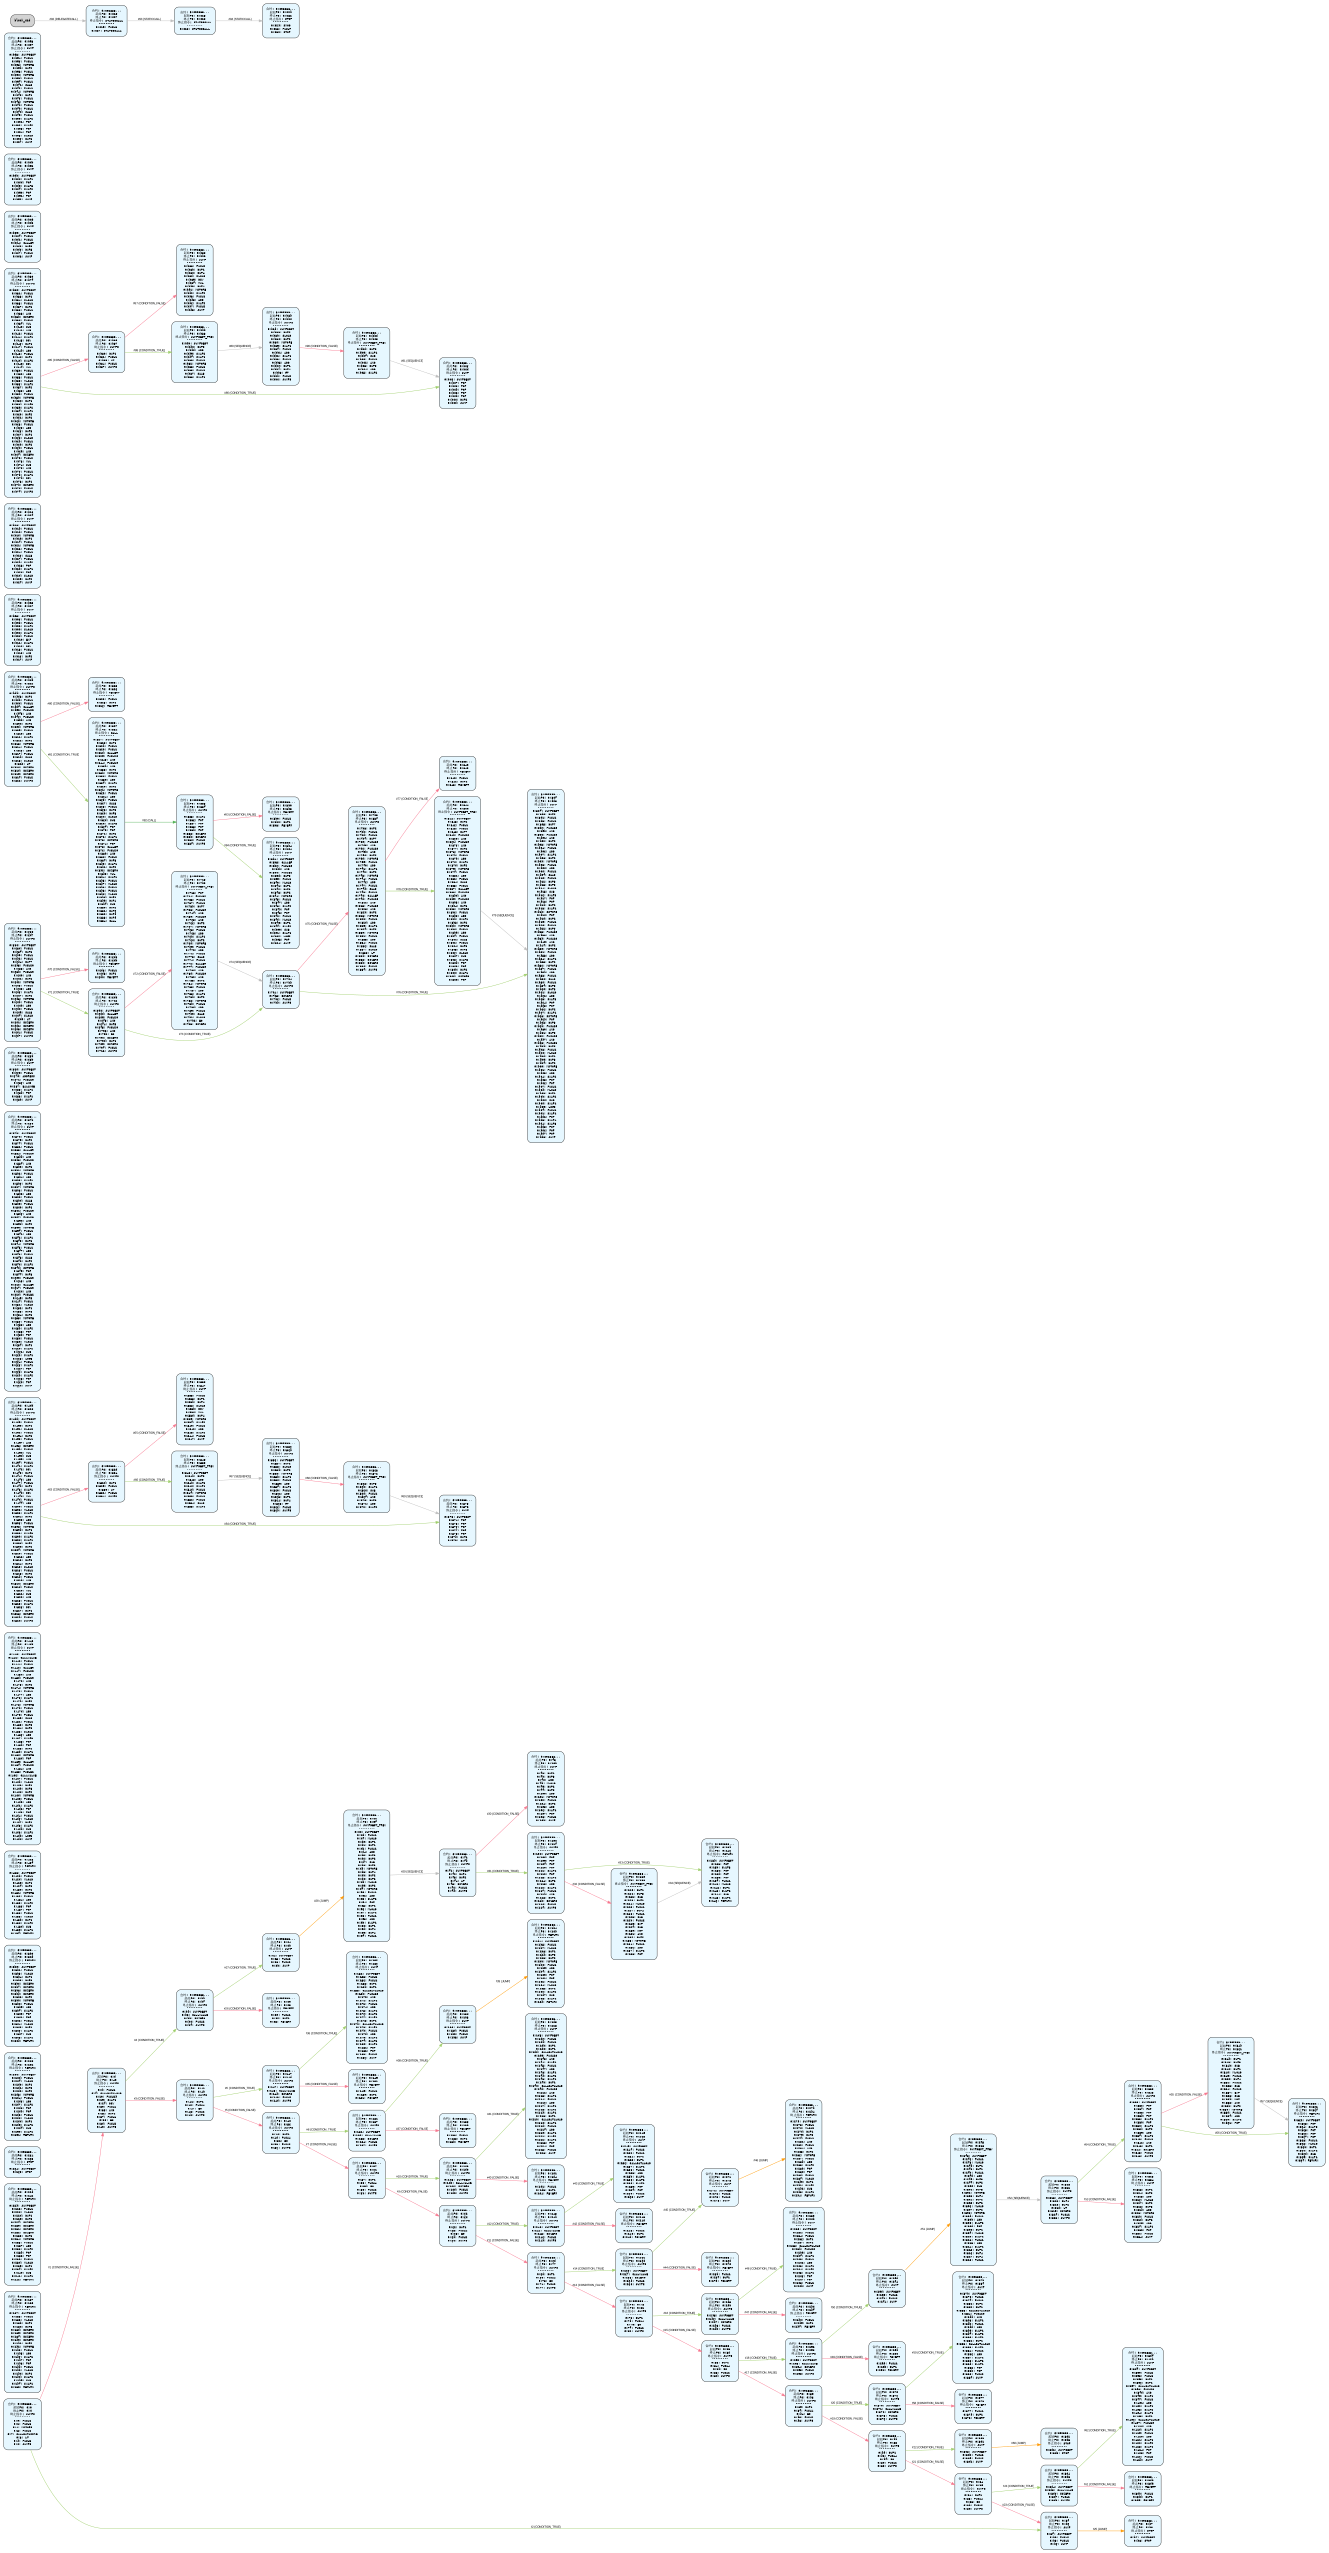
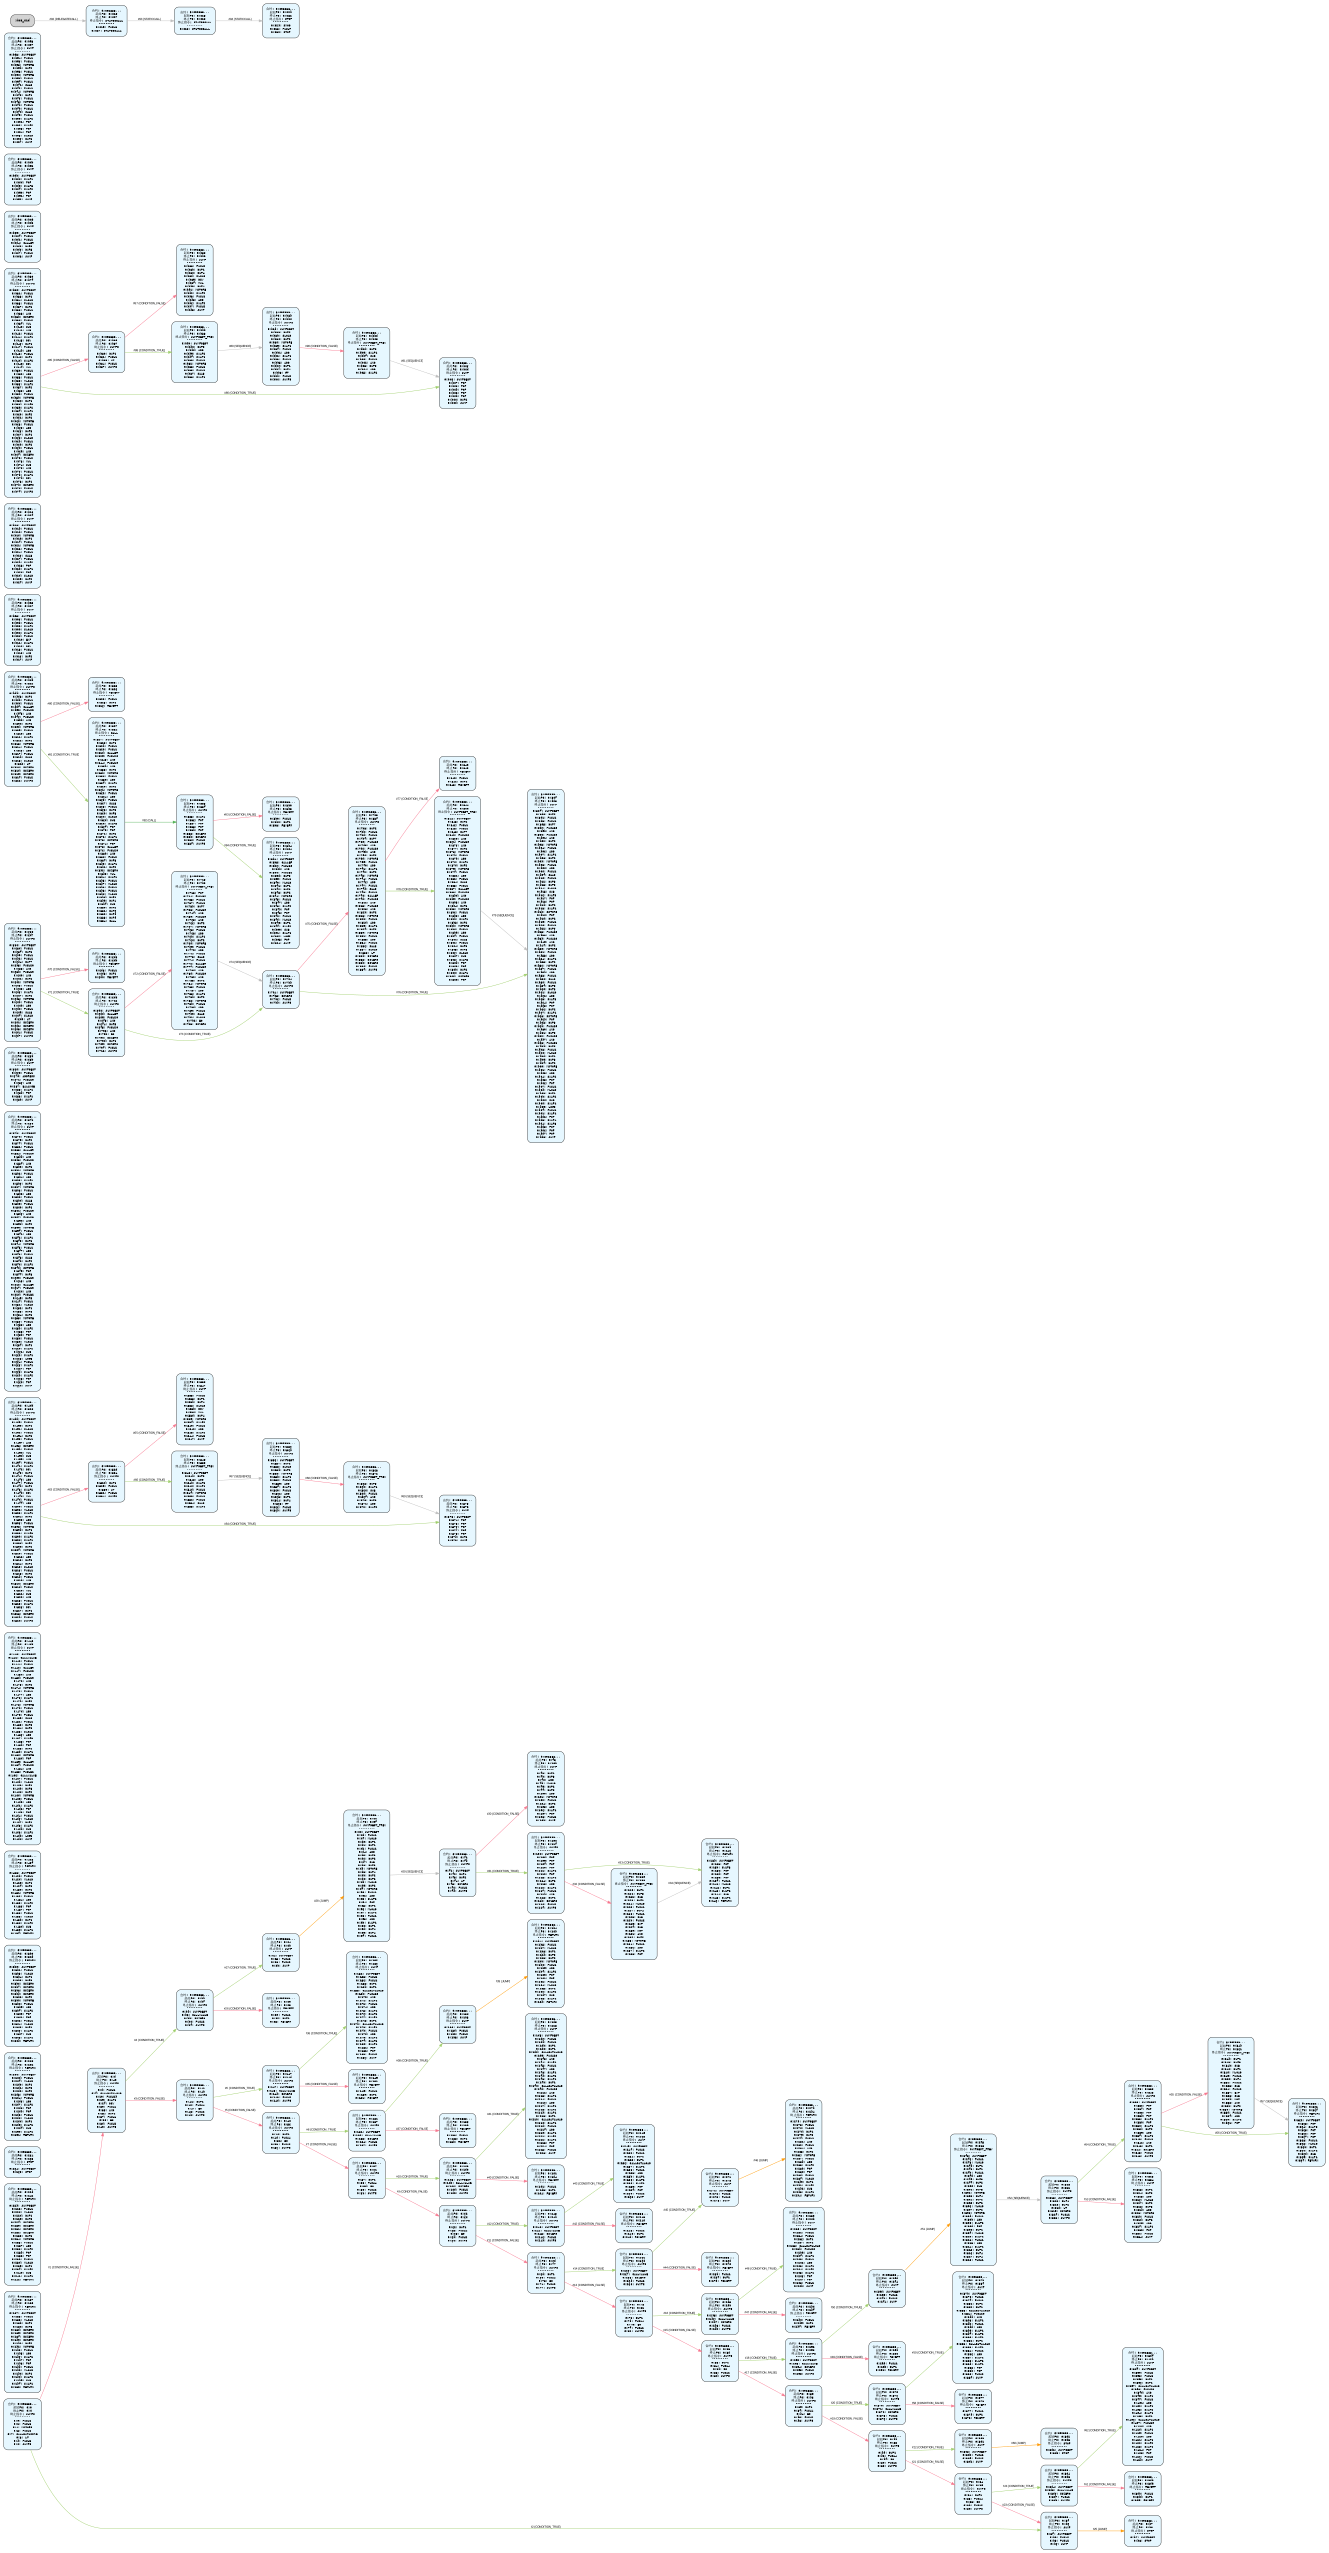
node "block_c1d": label "block_c1d" -> "xbcc_c1d"
